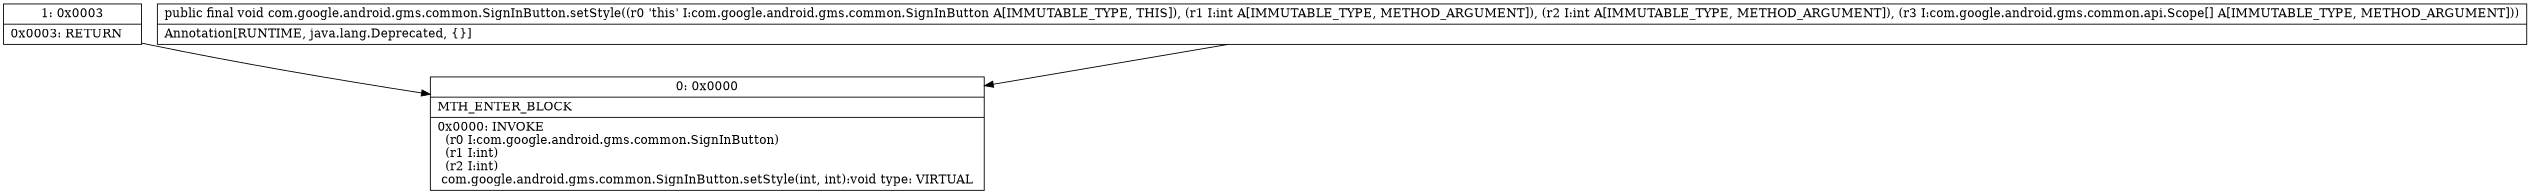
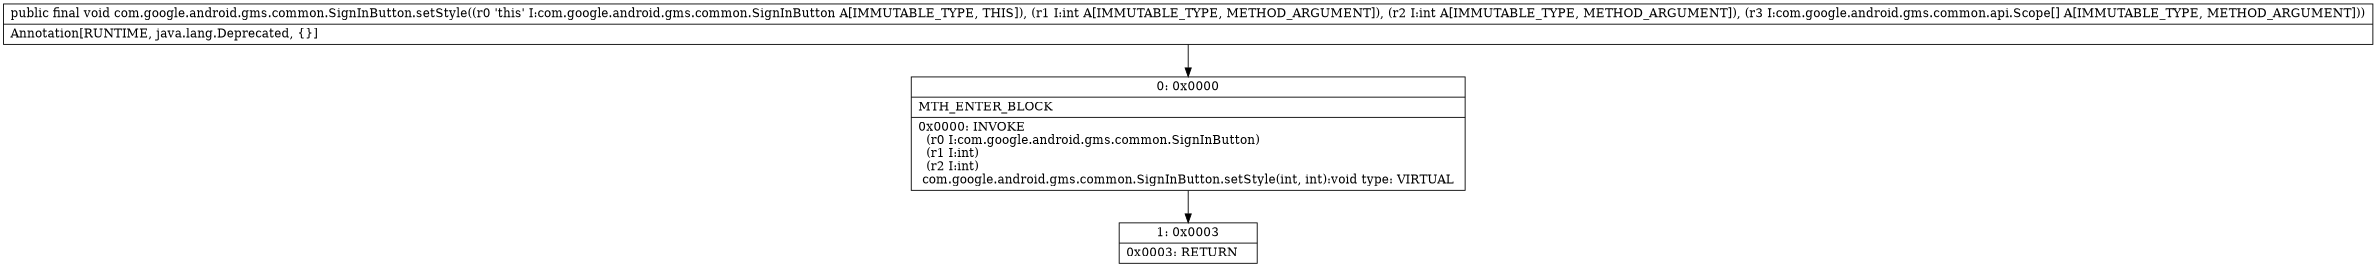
edge "1: 0x0003" -> "0: 0x0000": reversed
